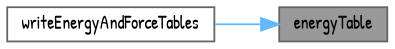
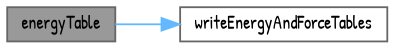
edge "writeEnergyAndForceTables" -> "energyTable": reversed
